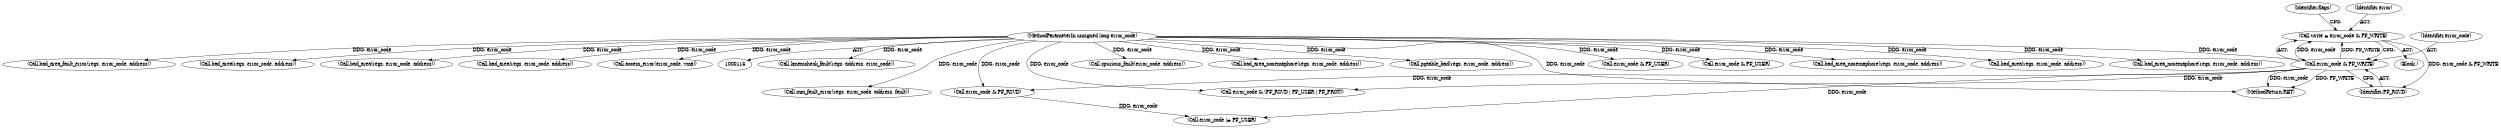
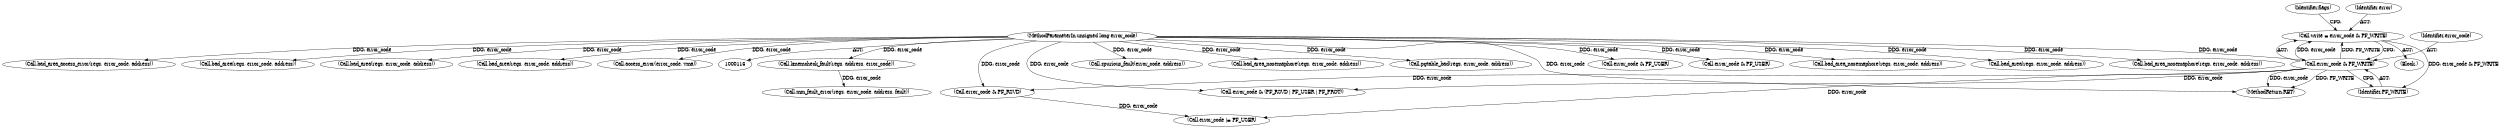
edge "(MethodParameterIn,unsigned long error_code)" -> "(Call,mm_fault_error(regs, error_code, address, fault))": now "(Call,kmemcheck_fault(regs, address, error_code))" -> "(Call,mm_fault_error(regs, error_code, address, fault))"
node "(Call,bad_area_fault_error(regs, error_code, address))": label "(Call,bad_area_fault_error(regs, error_code, address))" -> "(Call,bad_area_access_error(regs, error_code, address))"
node "(Identifier,PF_RSVD)": label "(Identifier,PF_RSVD)" -> "(Identifier,PF_WRITE)"
